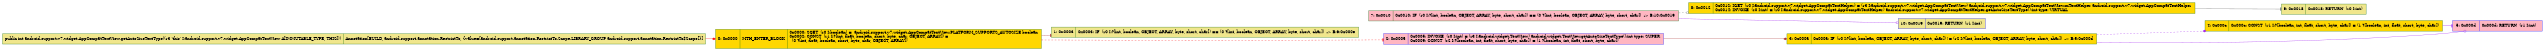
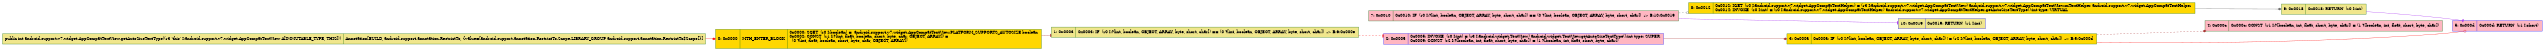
edge "8: 0x0012" -> "9: 0x0018": arrowhead tee -> diamond
edge "7: 0x0010" -> "10: 0x0019": arrowhead odot -> tee
node "4: 0x000c": fillcolor gold -> lightpink
edge "4: 0x000c" -> "5: 0x000d": now "9: 0x0018" -> "5: 0x000d"
node "5: 0x000d": text "0x000d: RETURN  (r1 I:int)" -> "0x000d: RETURN  (r1 I:short)"
edge "3: 0x000a" -> "4: 0x000c": color purple -> brown
edge "0: 0x0000" -> "2: 0x0005": now "1: 0x0003" -> "2: 0x0005"
edge "3: 0x000a" -> "5: 0x000d": color purple -> red
